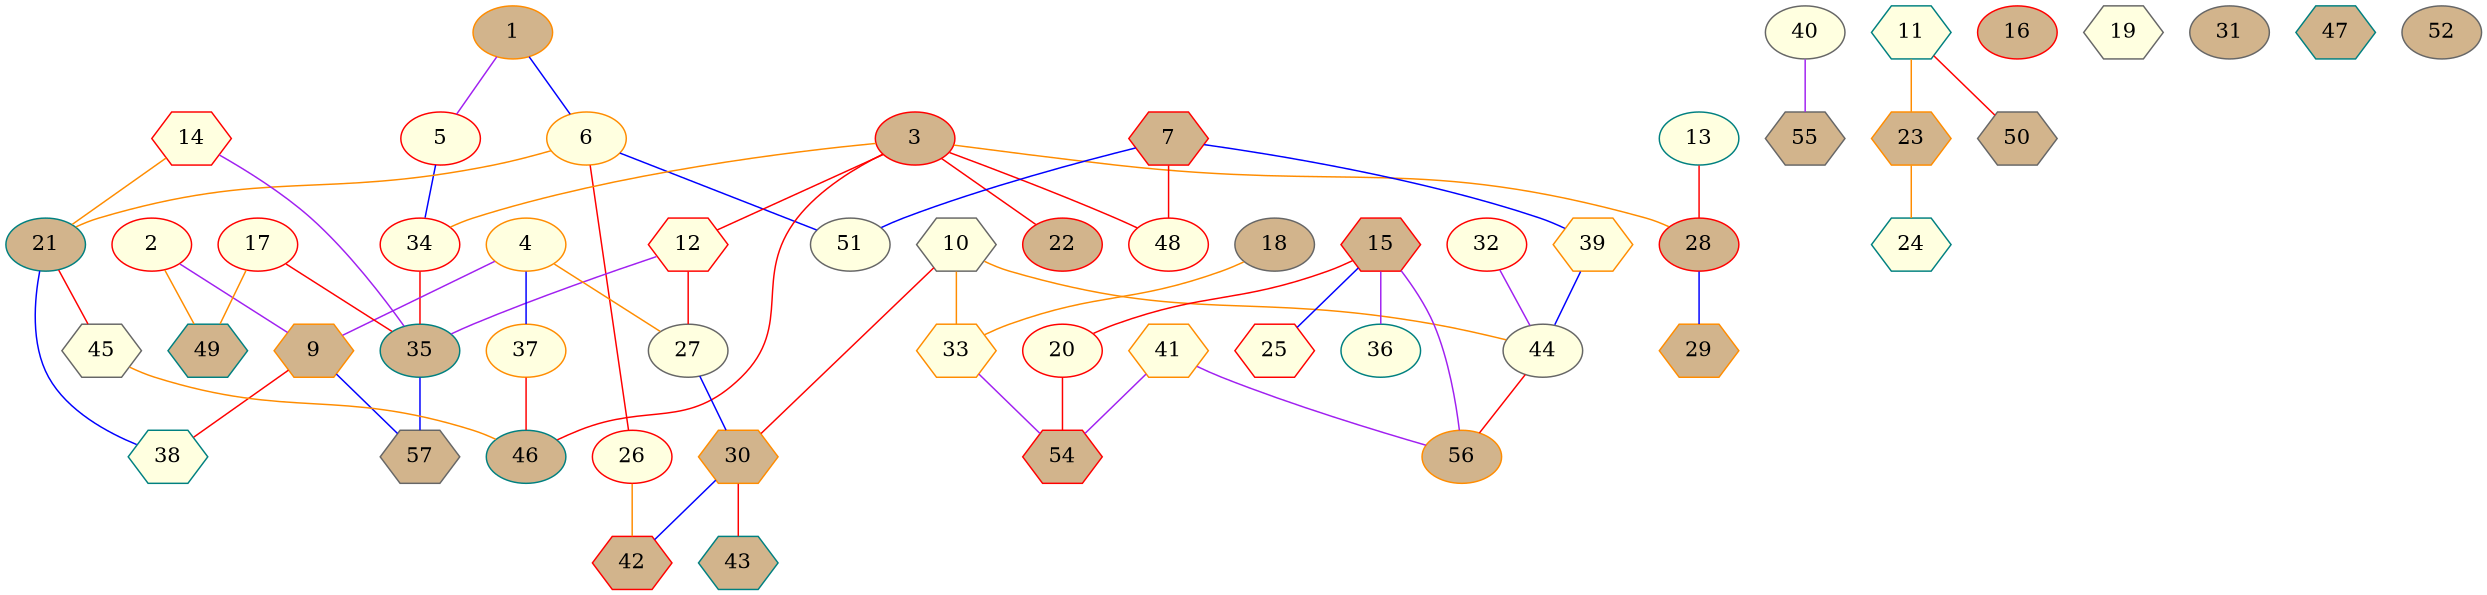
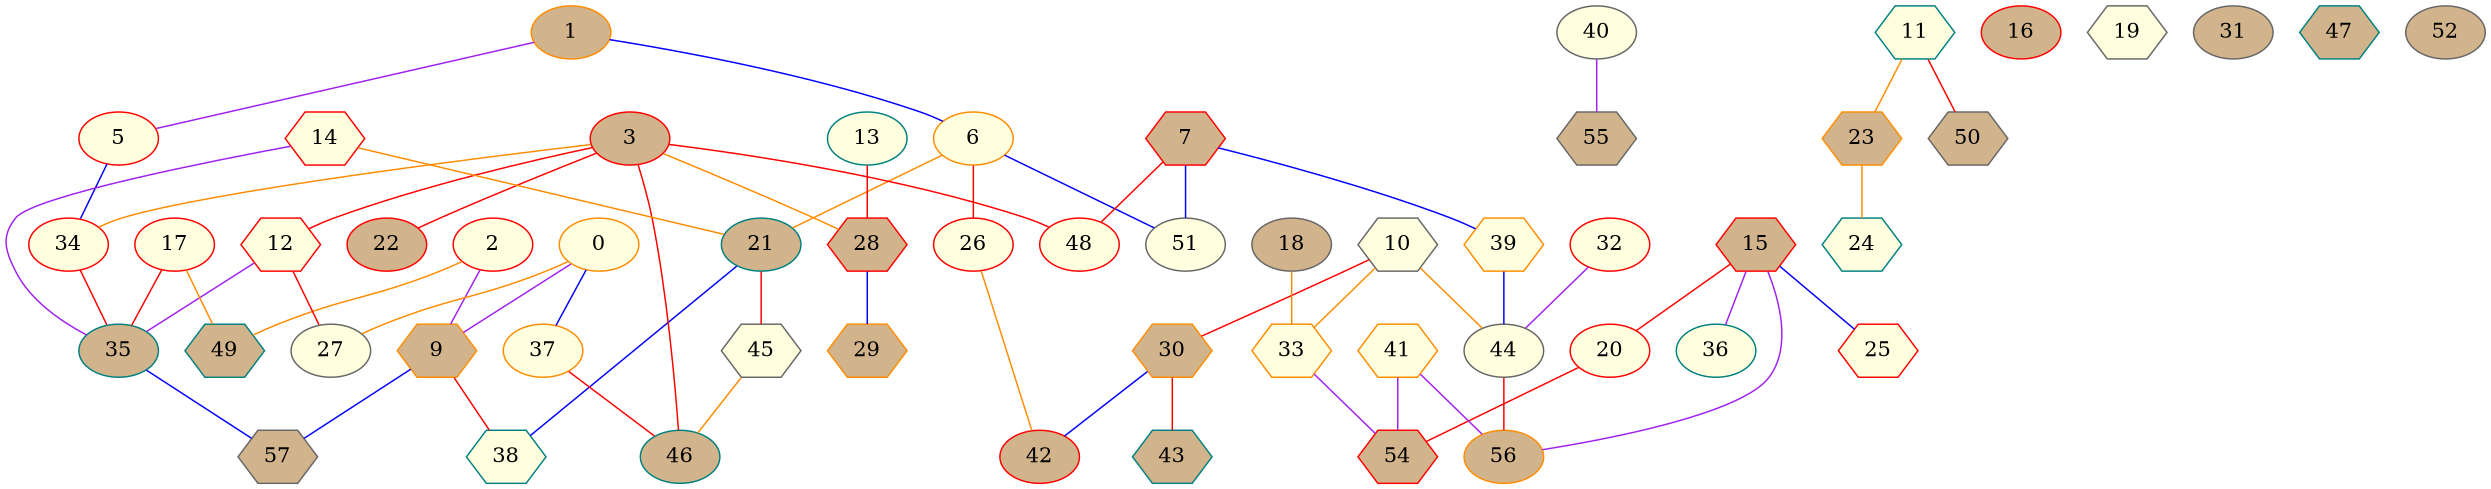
node "4": label "4" -> "0"
node "28": shape ellipse -> hexagon
edge "27" -- "30": removed
node "42": shape hexagon -> ellipse
